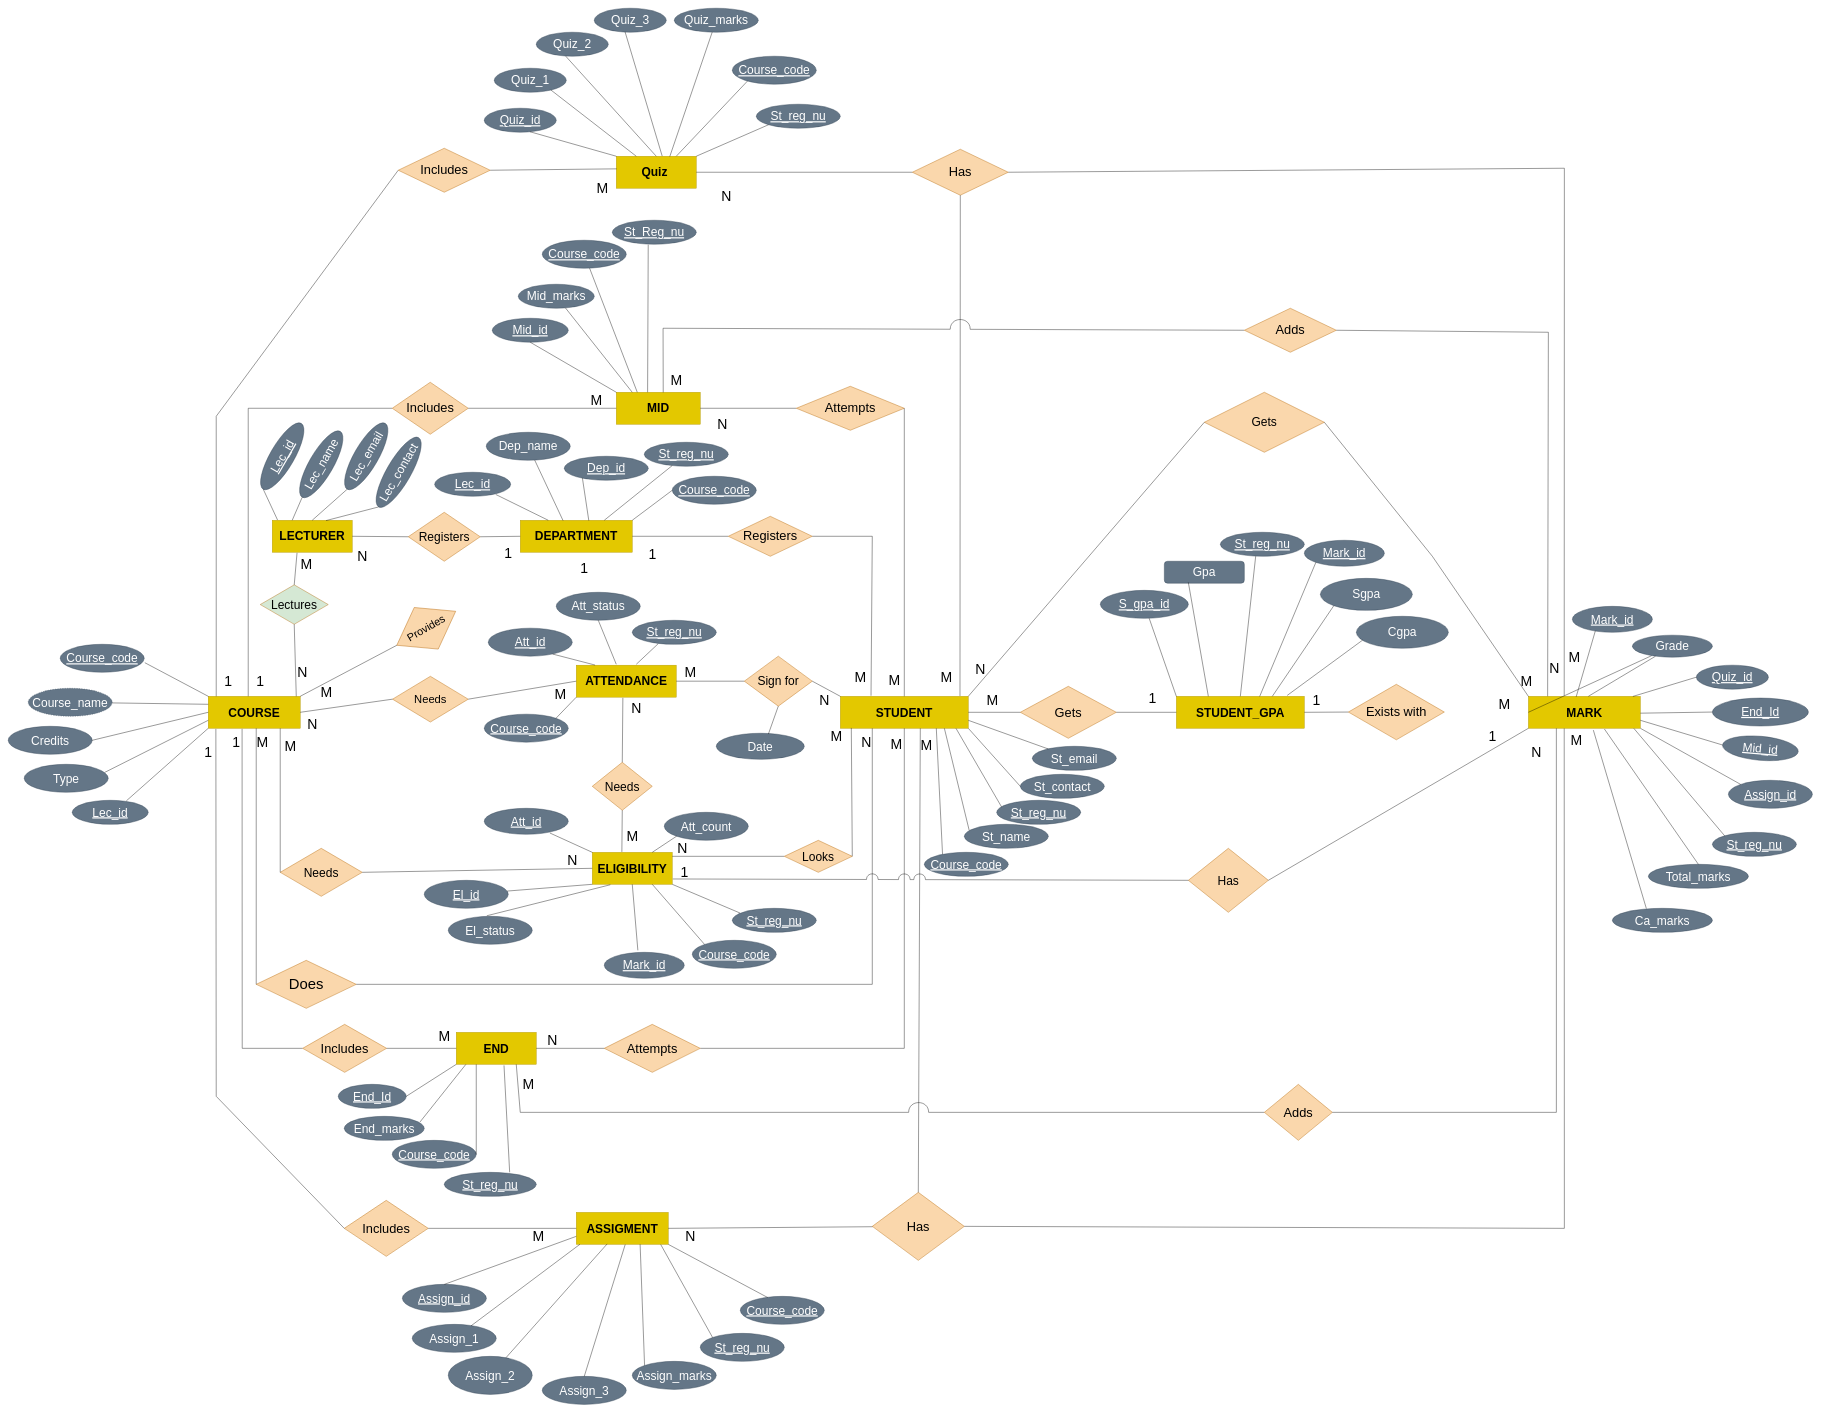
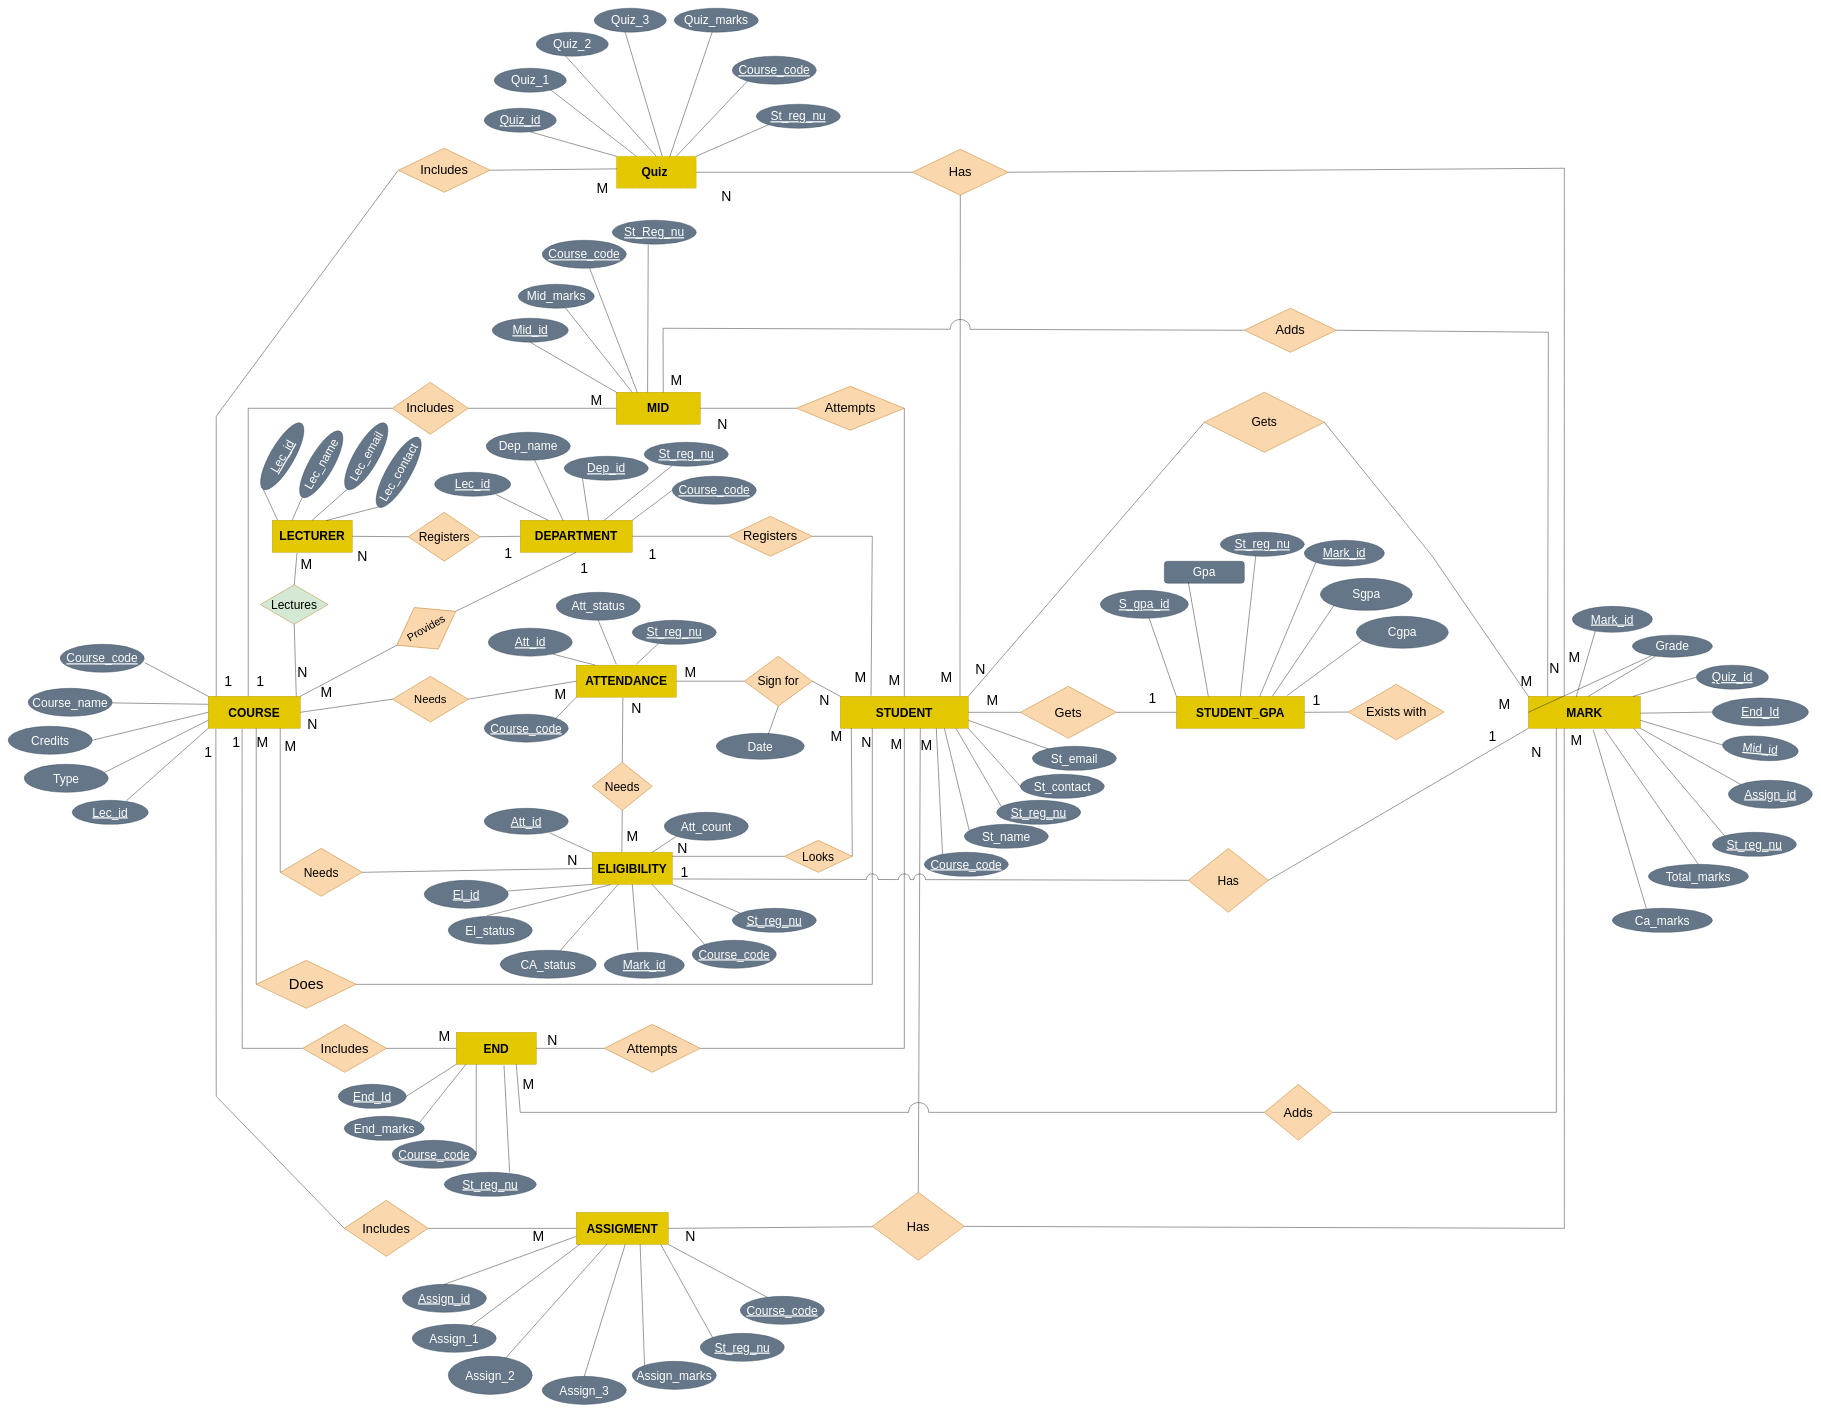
node "Quiz": style solid -> dashed
edge "DEPARTMENT" -- "Provides": added
node "Course_name": style dashed -> solid
edge "ELIGIBILITY" -- "CA_status": added
node "CA_status": added
